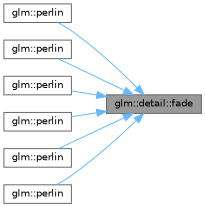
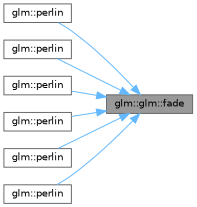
node "glm::detail::fade": label "glm::detail::fade" -> "glm::glm::fade"
